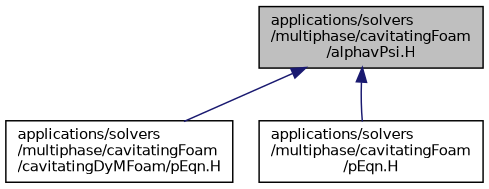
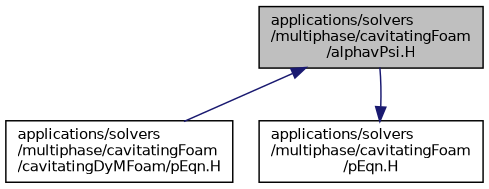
edge "applications/solvers /multiphase/cavitatingFoam /pEqn.H" -> "applications/solvers /multiphase/cavitatingFoam /alphavPsi.H": reversed
